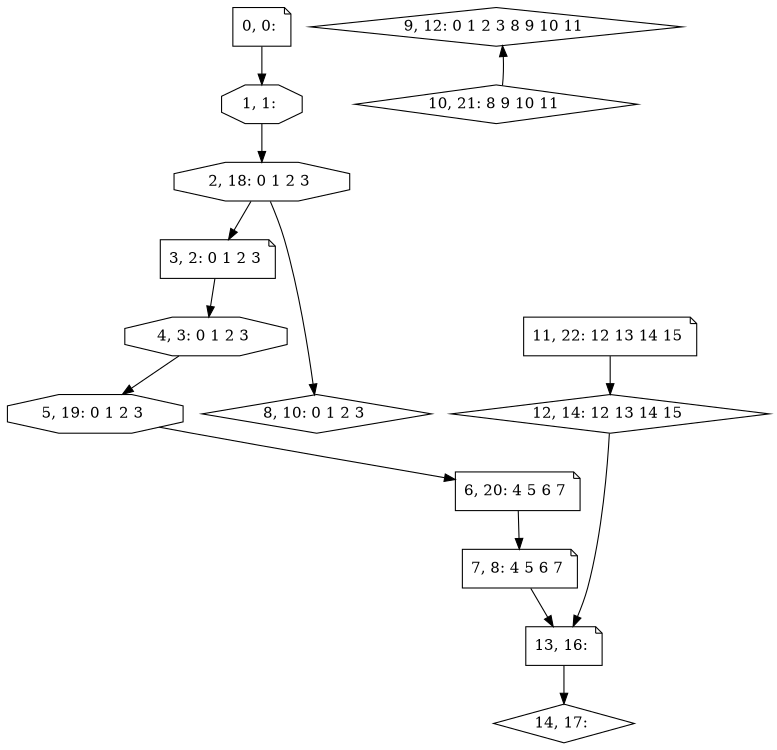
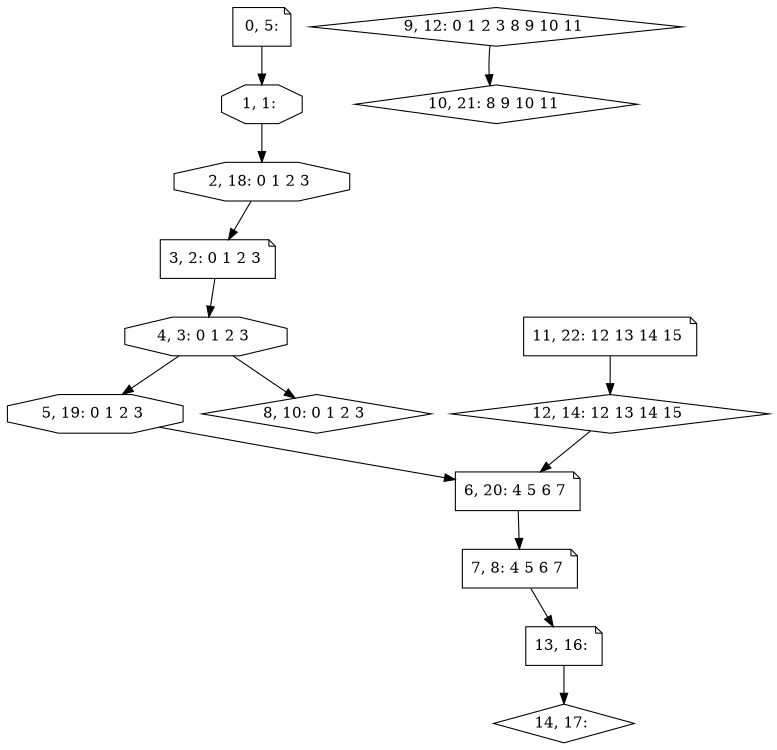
node "0, 0:": label "0, 0:" -> "0, 5:"
edge "10, 21: 8 9 10 11" -> "9, 12: 0 1 2 3 8 9 10 11": reversed
edge "2, 18: 0 1 2 3" -> "8, 10: 0 1 2 3": now "4, 3: 0 1 2 3" -> "8, 10: 0 1 2 3"
edge "12, 14: 12 13 14 15" -> "13, 16:": now "12, 14: 12 13 14 15" -> "6, 20: 4 5 6 7"
